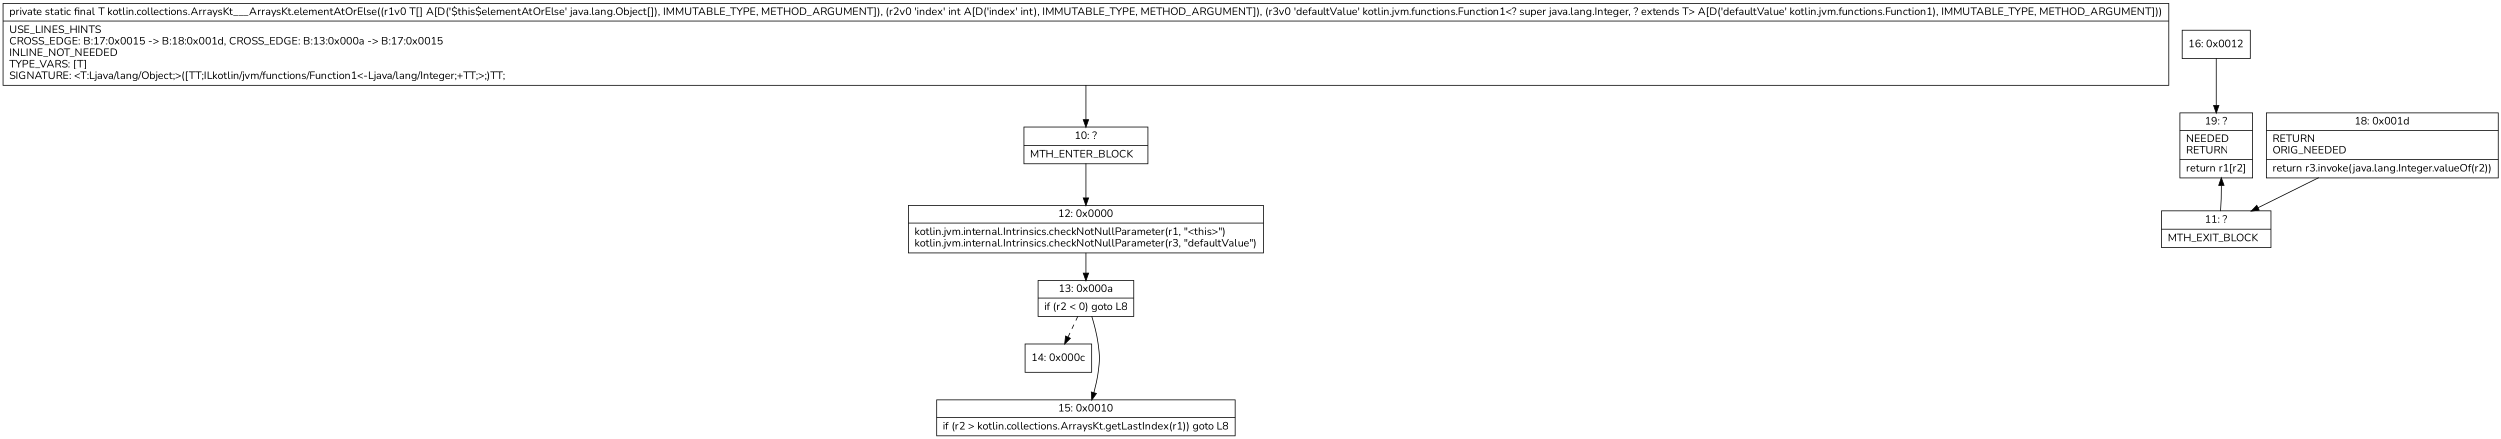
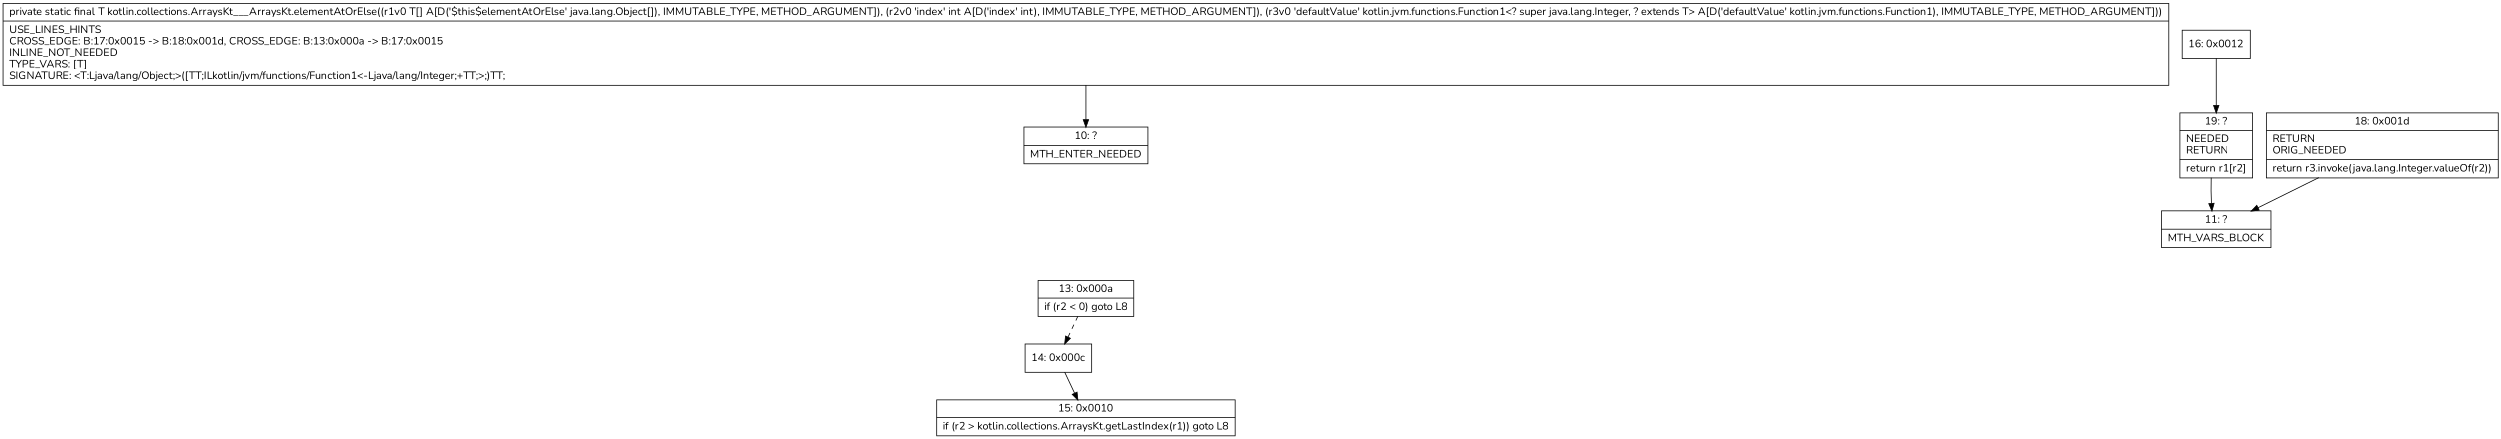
node "10: ?": text "MTH_ENTER_BLOCK" -> "MTH_ENTER_NEEDED"
edge "11: ?" -> "19: ?": reversed
node "12: 0x0000": removed
node "11: ?": text "MTH_EXIT_BLOCK" -> "MTH_VARS_BLOCK"
edge "13: 0x000a" -> "15: 0x0010": now "14: 0x000c" -> "15: 0x0010"
